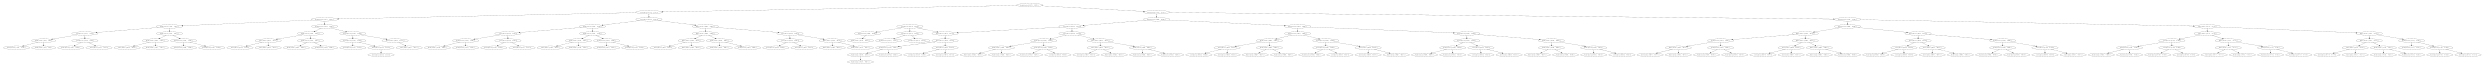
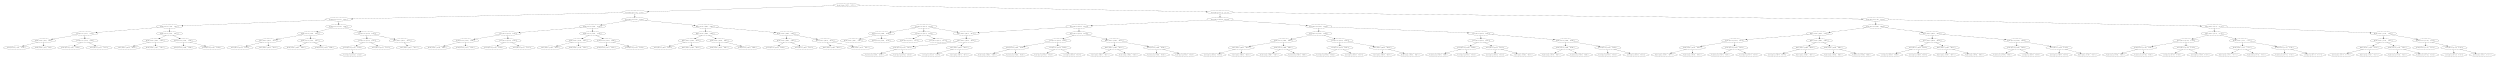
edge "Node{data=[5873, 5873]}" -> "Node{data=[9021, 9021]}": now "Node{data=[9020, 9020]}" -> "Node{data=[9021, 9021]}"
